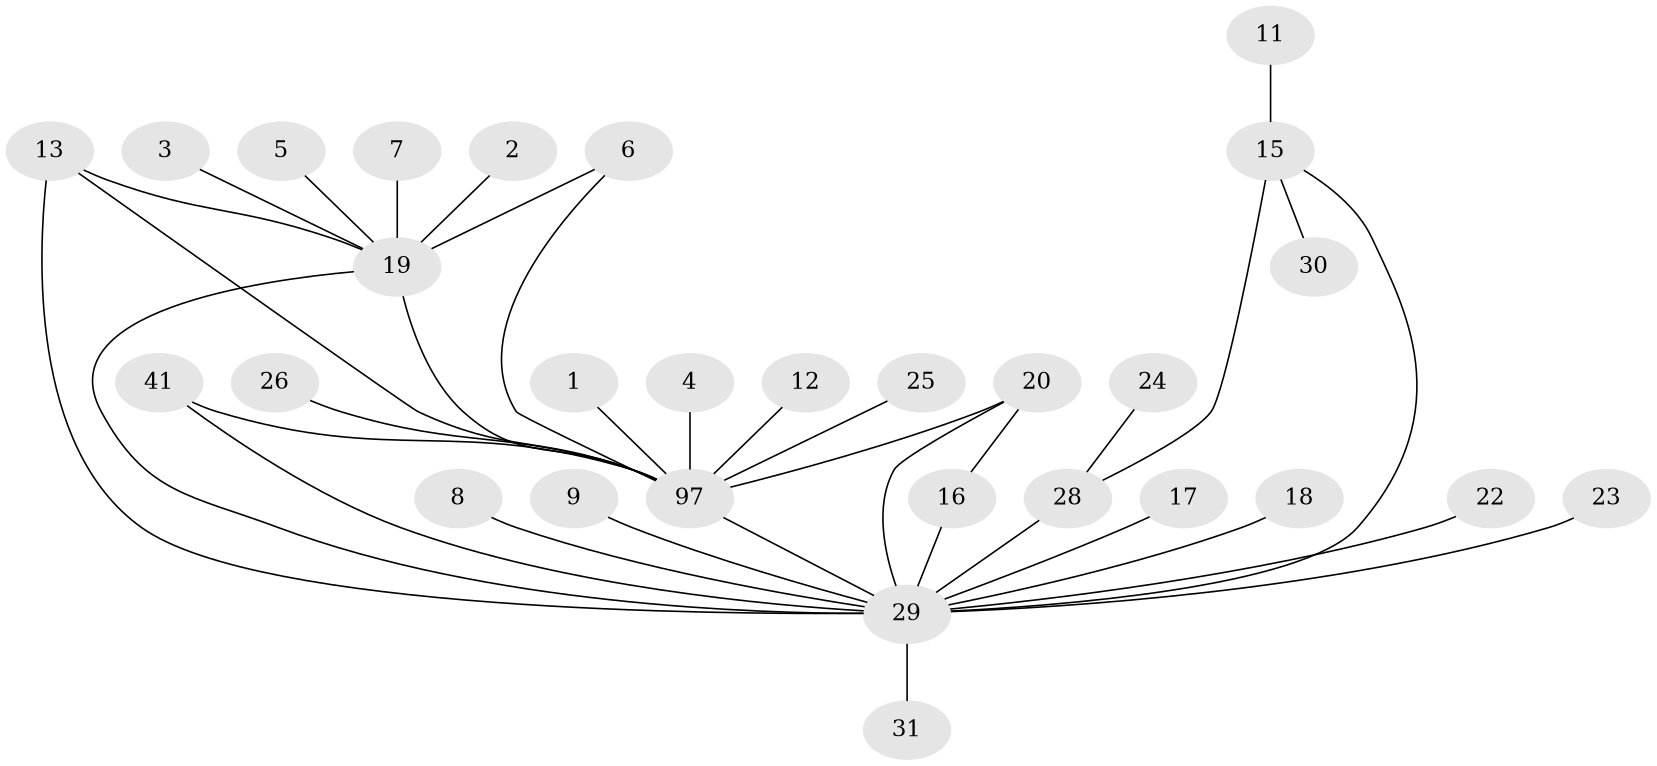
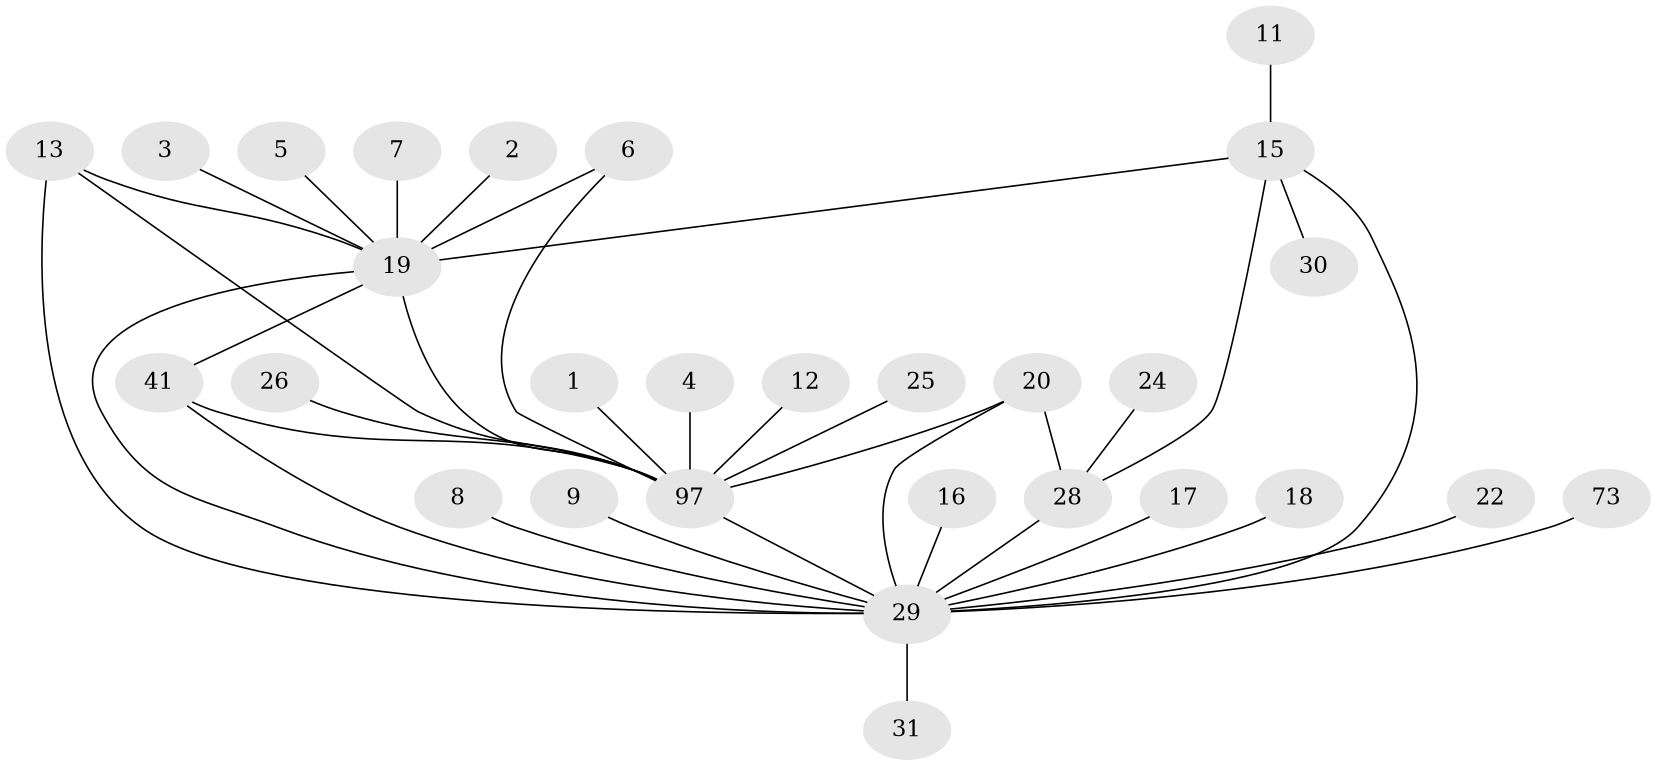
edge "15" -- "19": added
edge "19" -- "41": added
edge "20" -- "16": now "20" -- "28"
node "23": label "23" -> "73"
